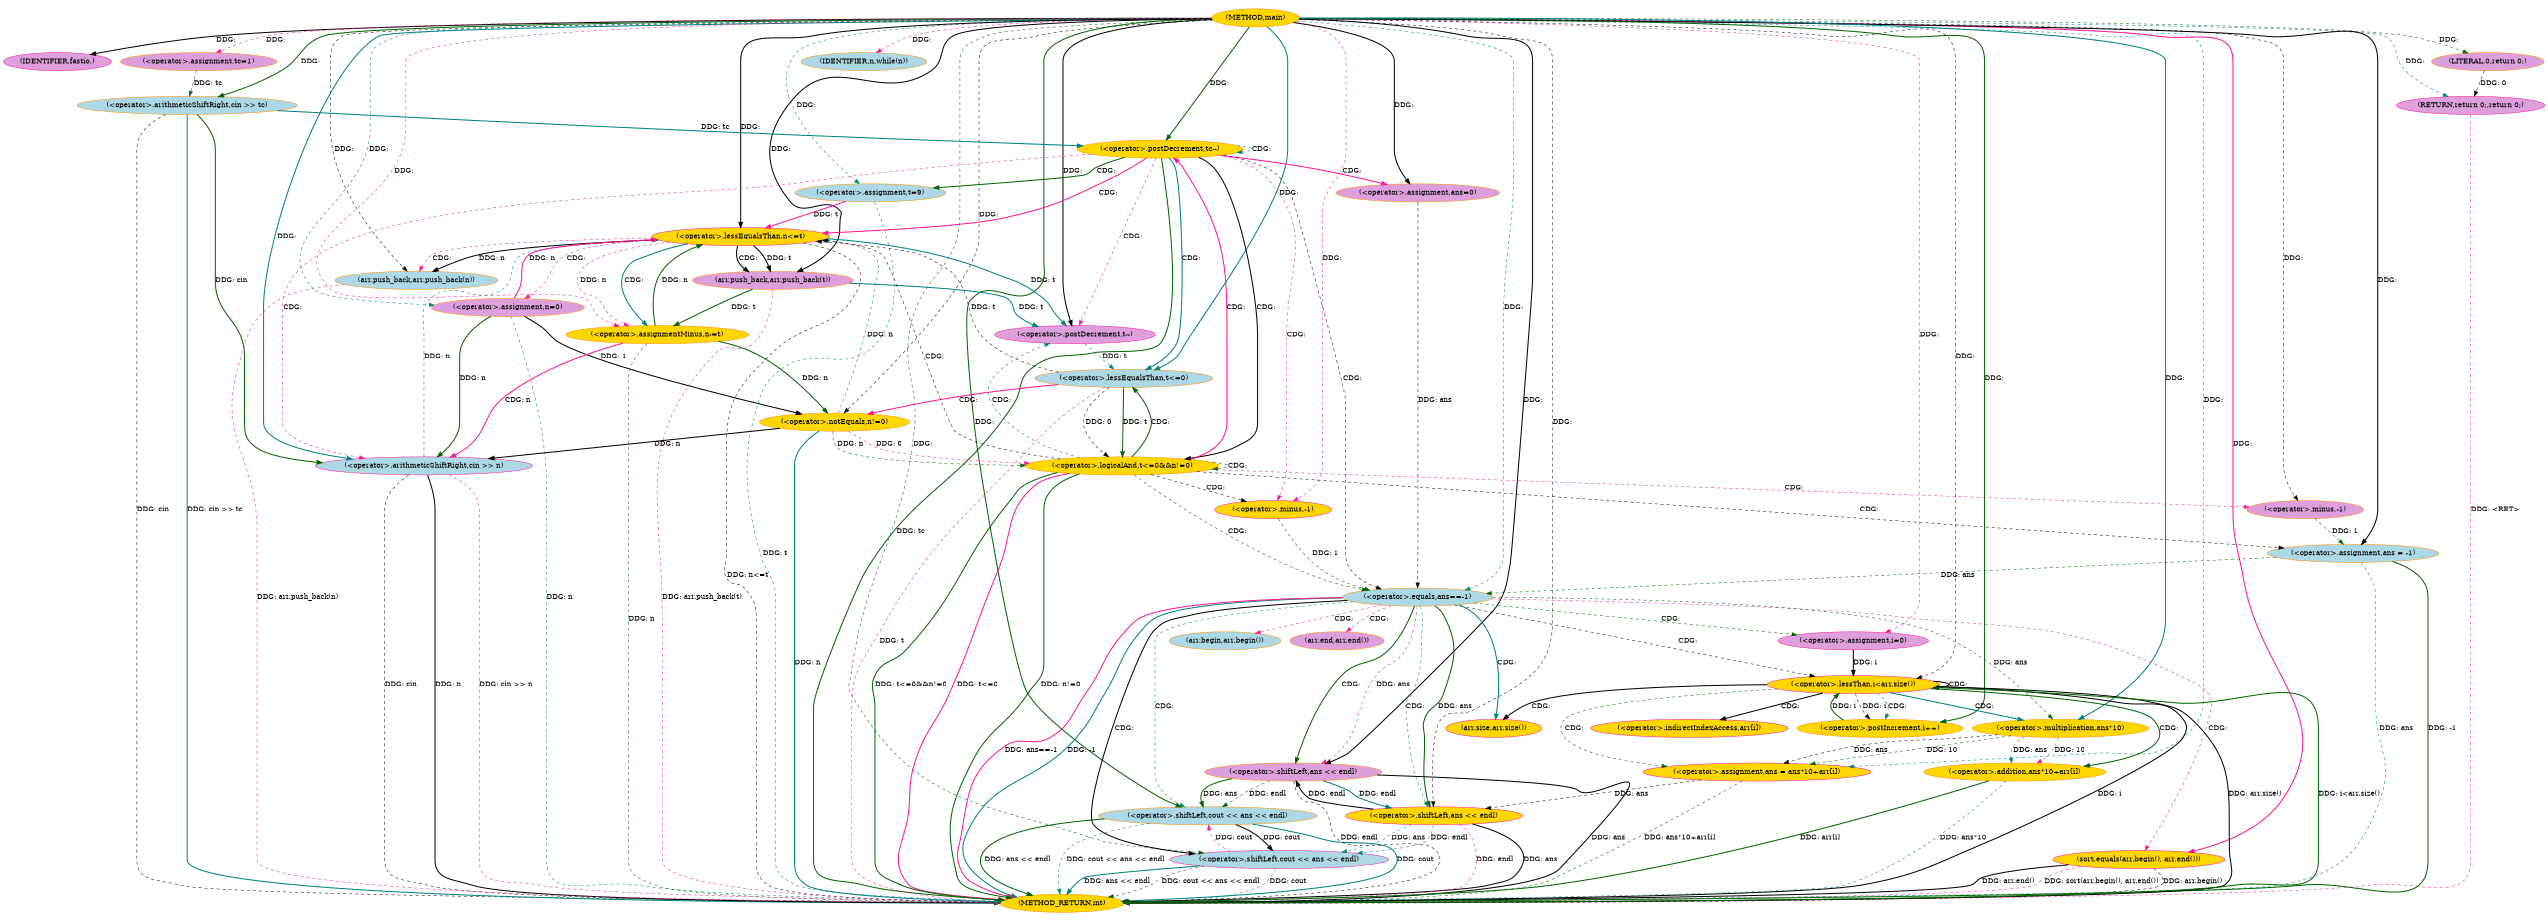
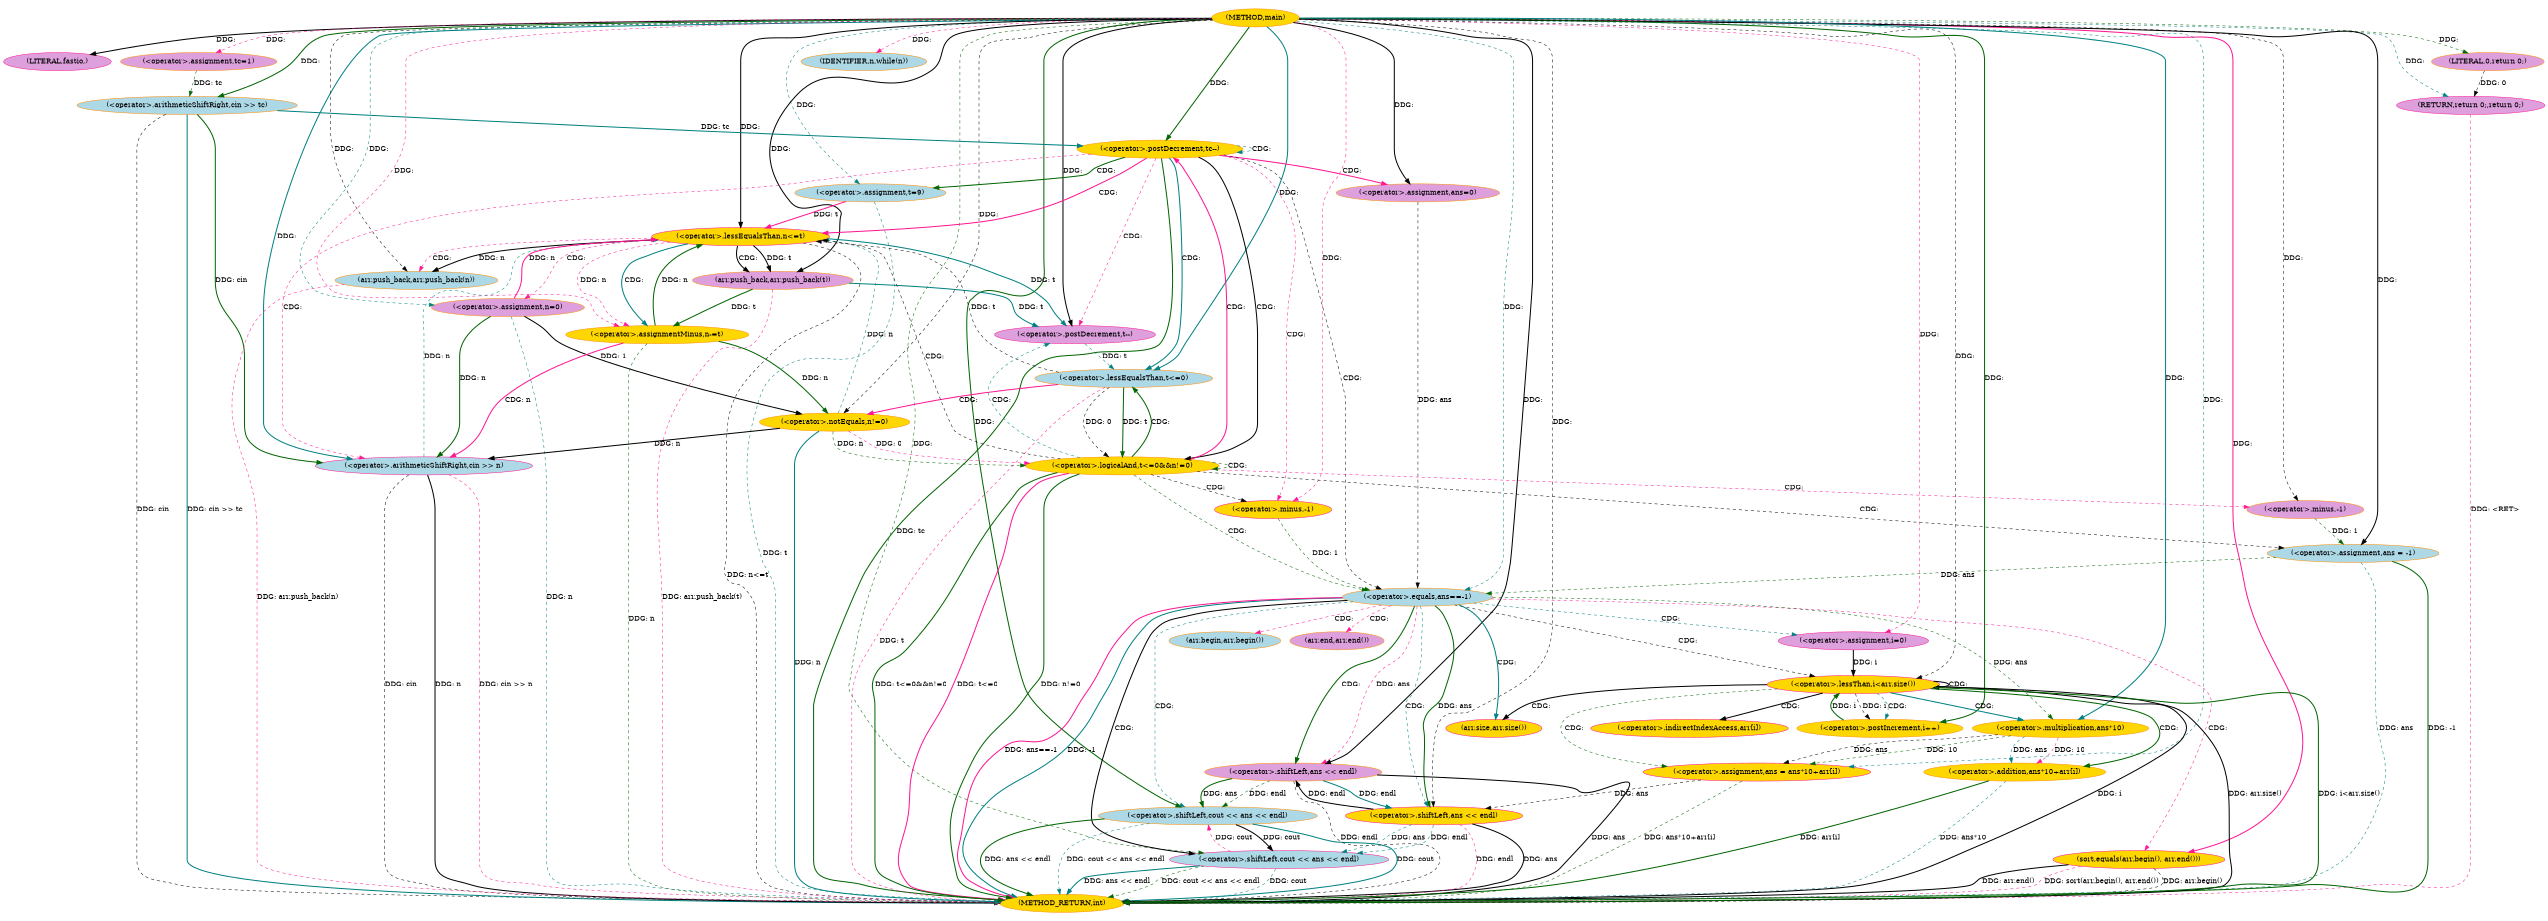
node "(IDENTIFIER,fastio,)": label "(IDENTIFIER,fastio,)" -> "(LITERAL,fastio,)"
edge "(<operator>.equals,ans==-1)" -> "(<operator>.assignment,i=0)": color darkgreen -> teal
